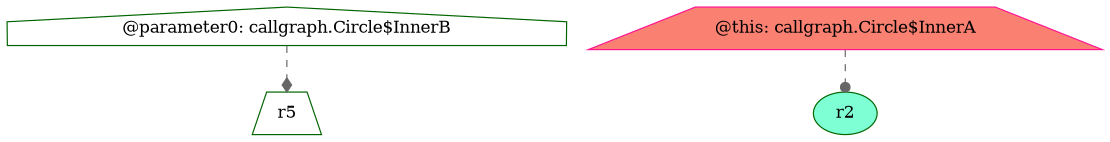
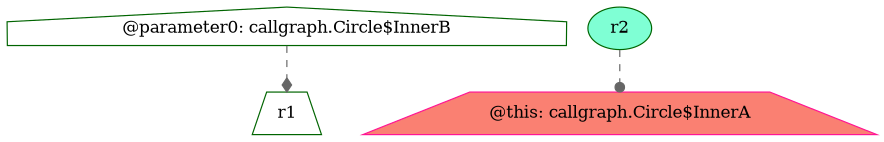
edge "@this: callgraph.Circle$InnerA" -> "r2": reversed
node "r5": label "r5" -> "r1"
